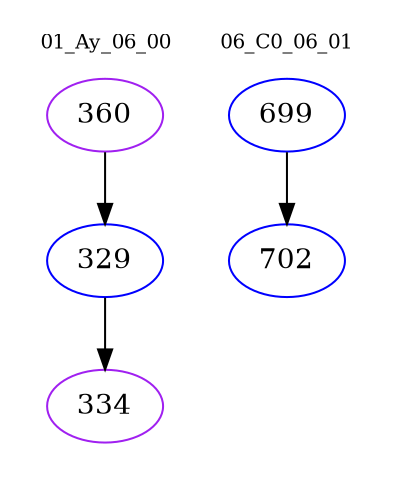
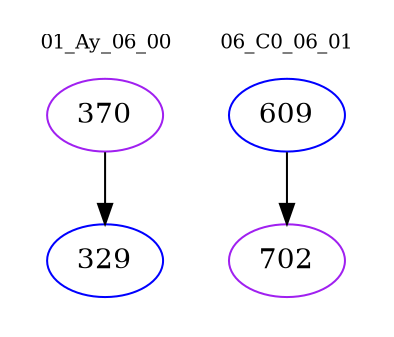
node "360": label "360" -> "370"
node "699": label "699" -> "609"
node "702": color blue -> purple
node "334": removed
